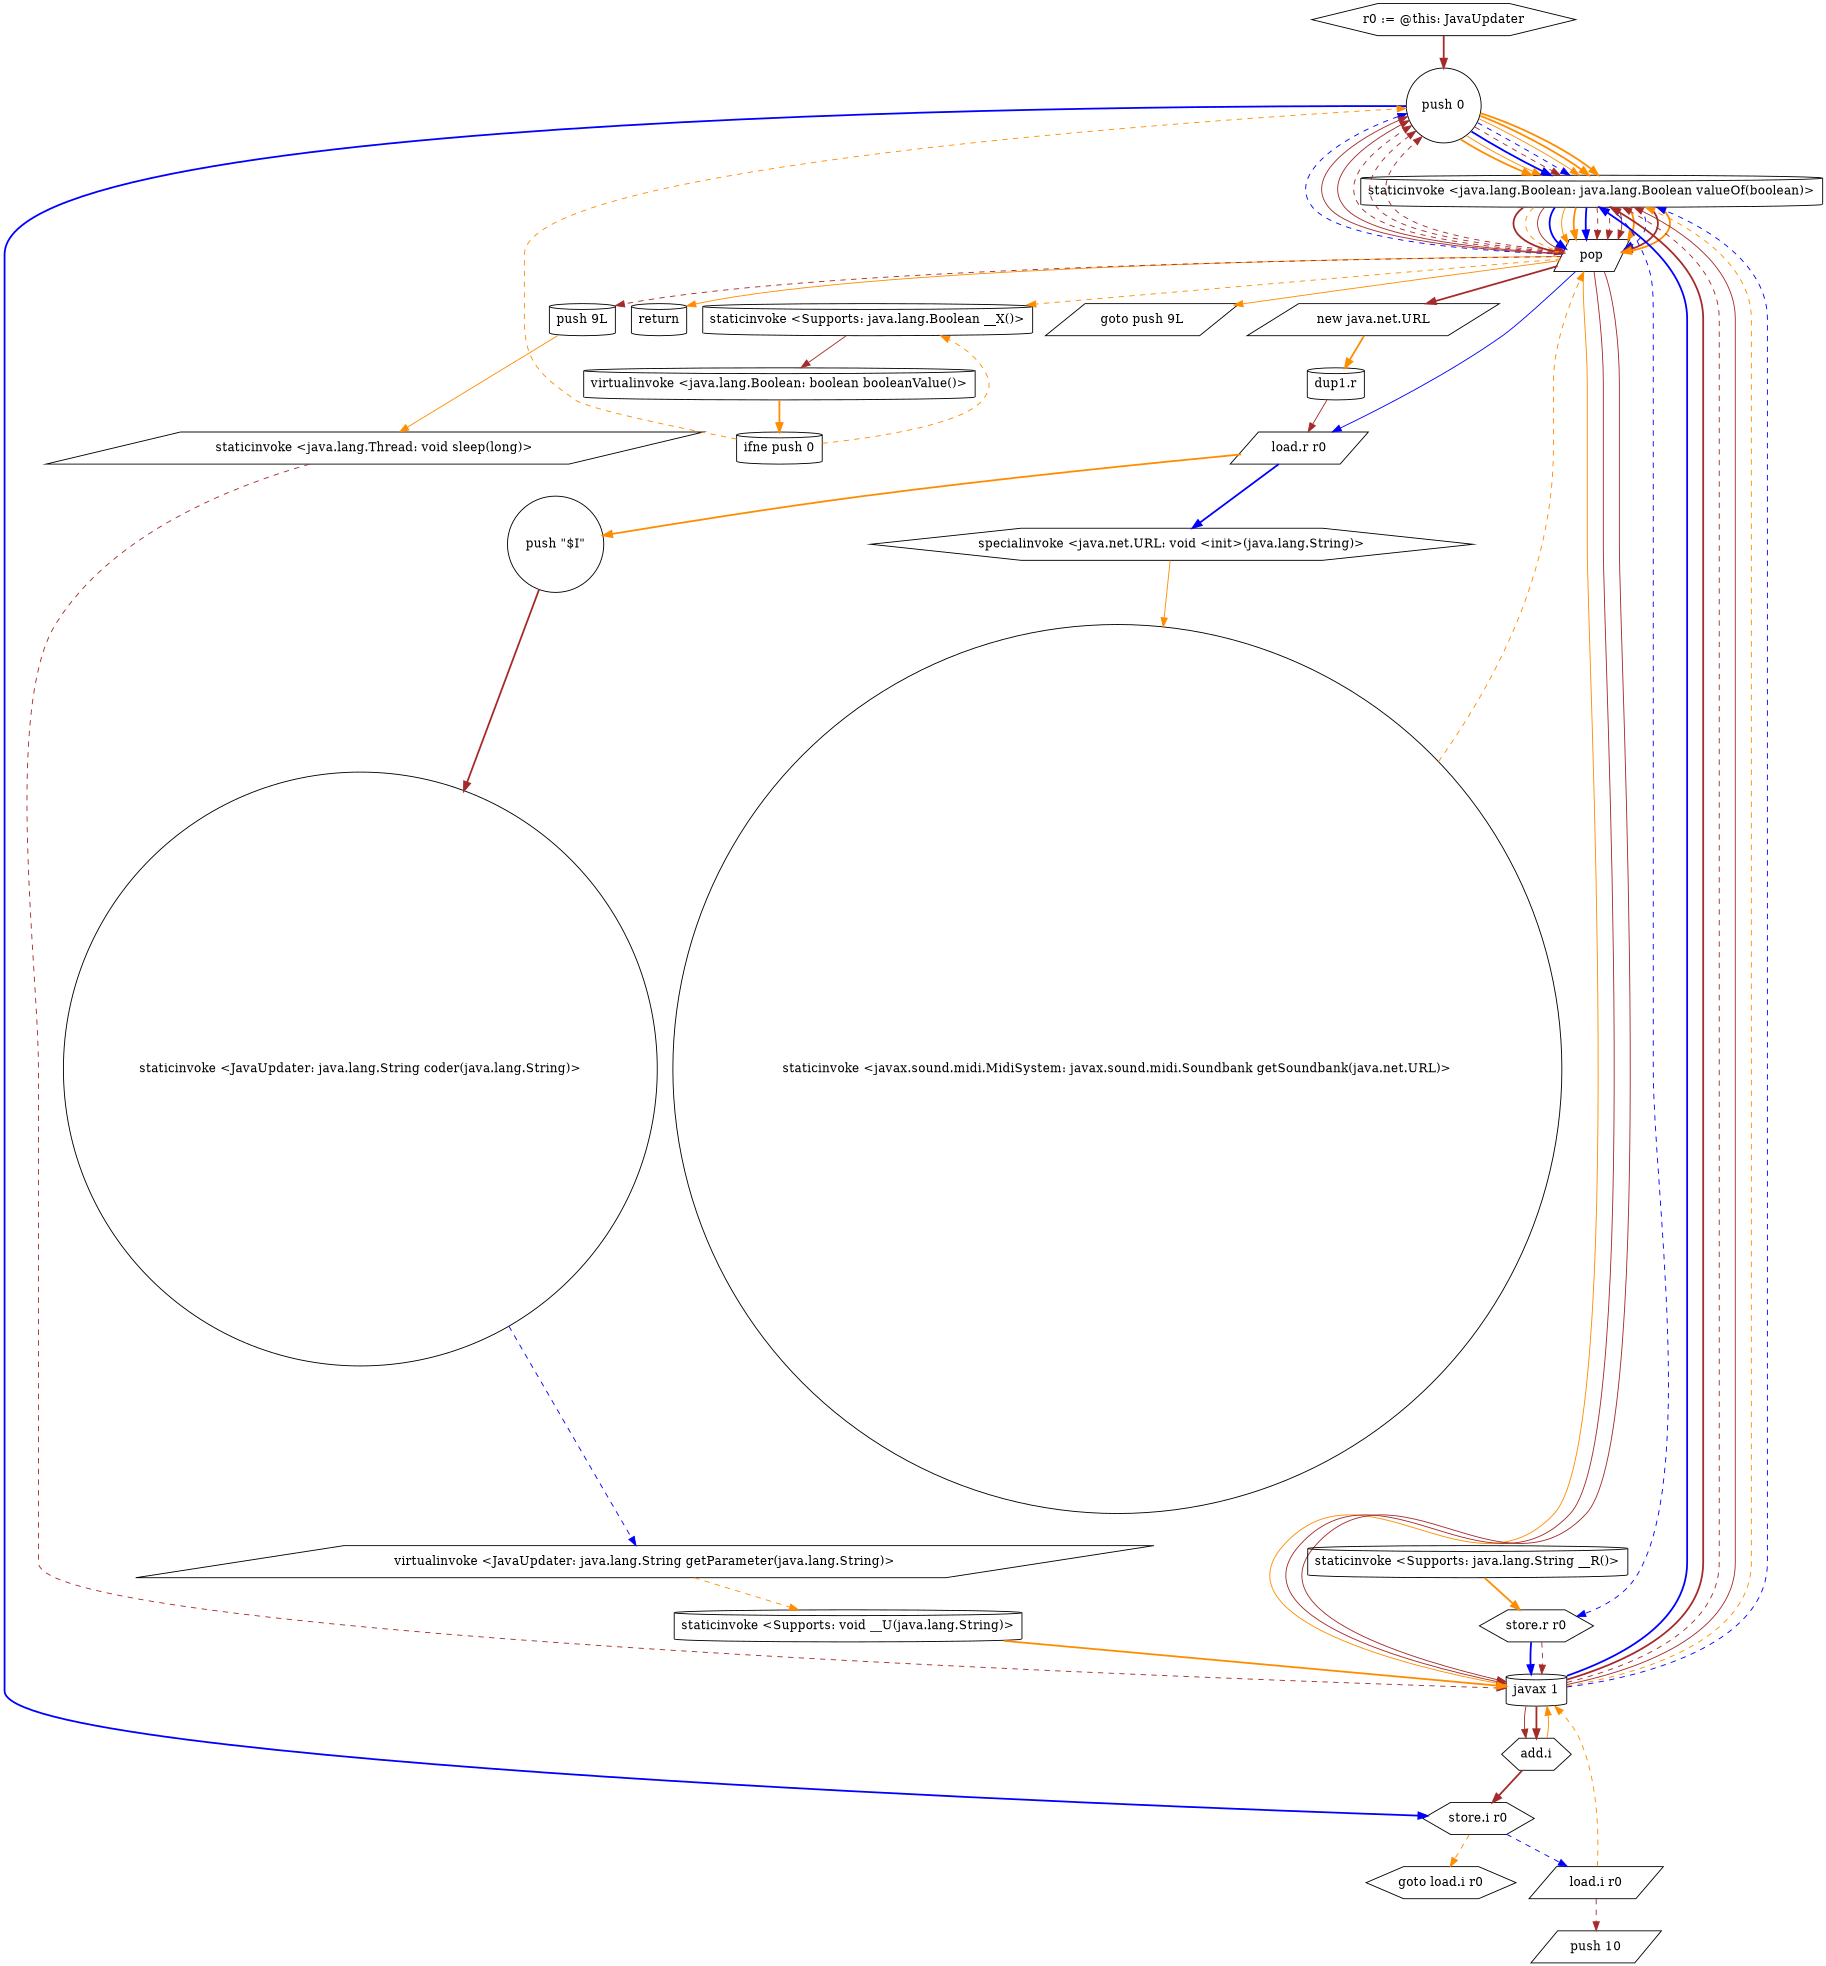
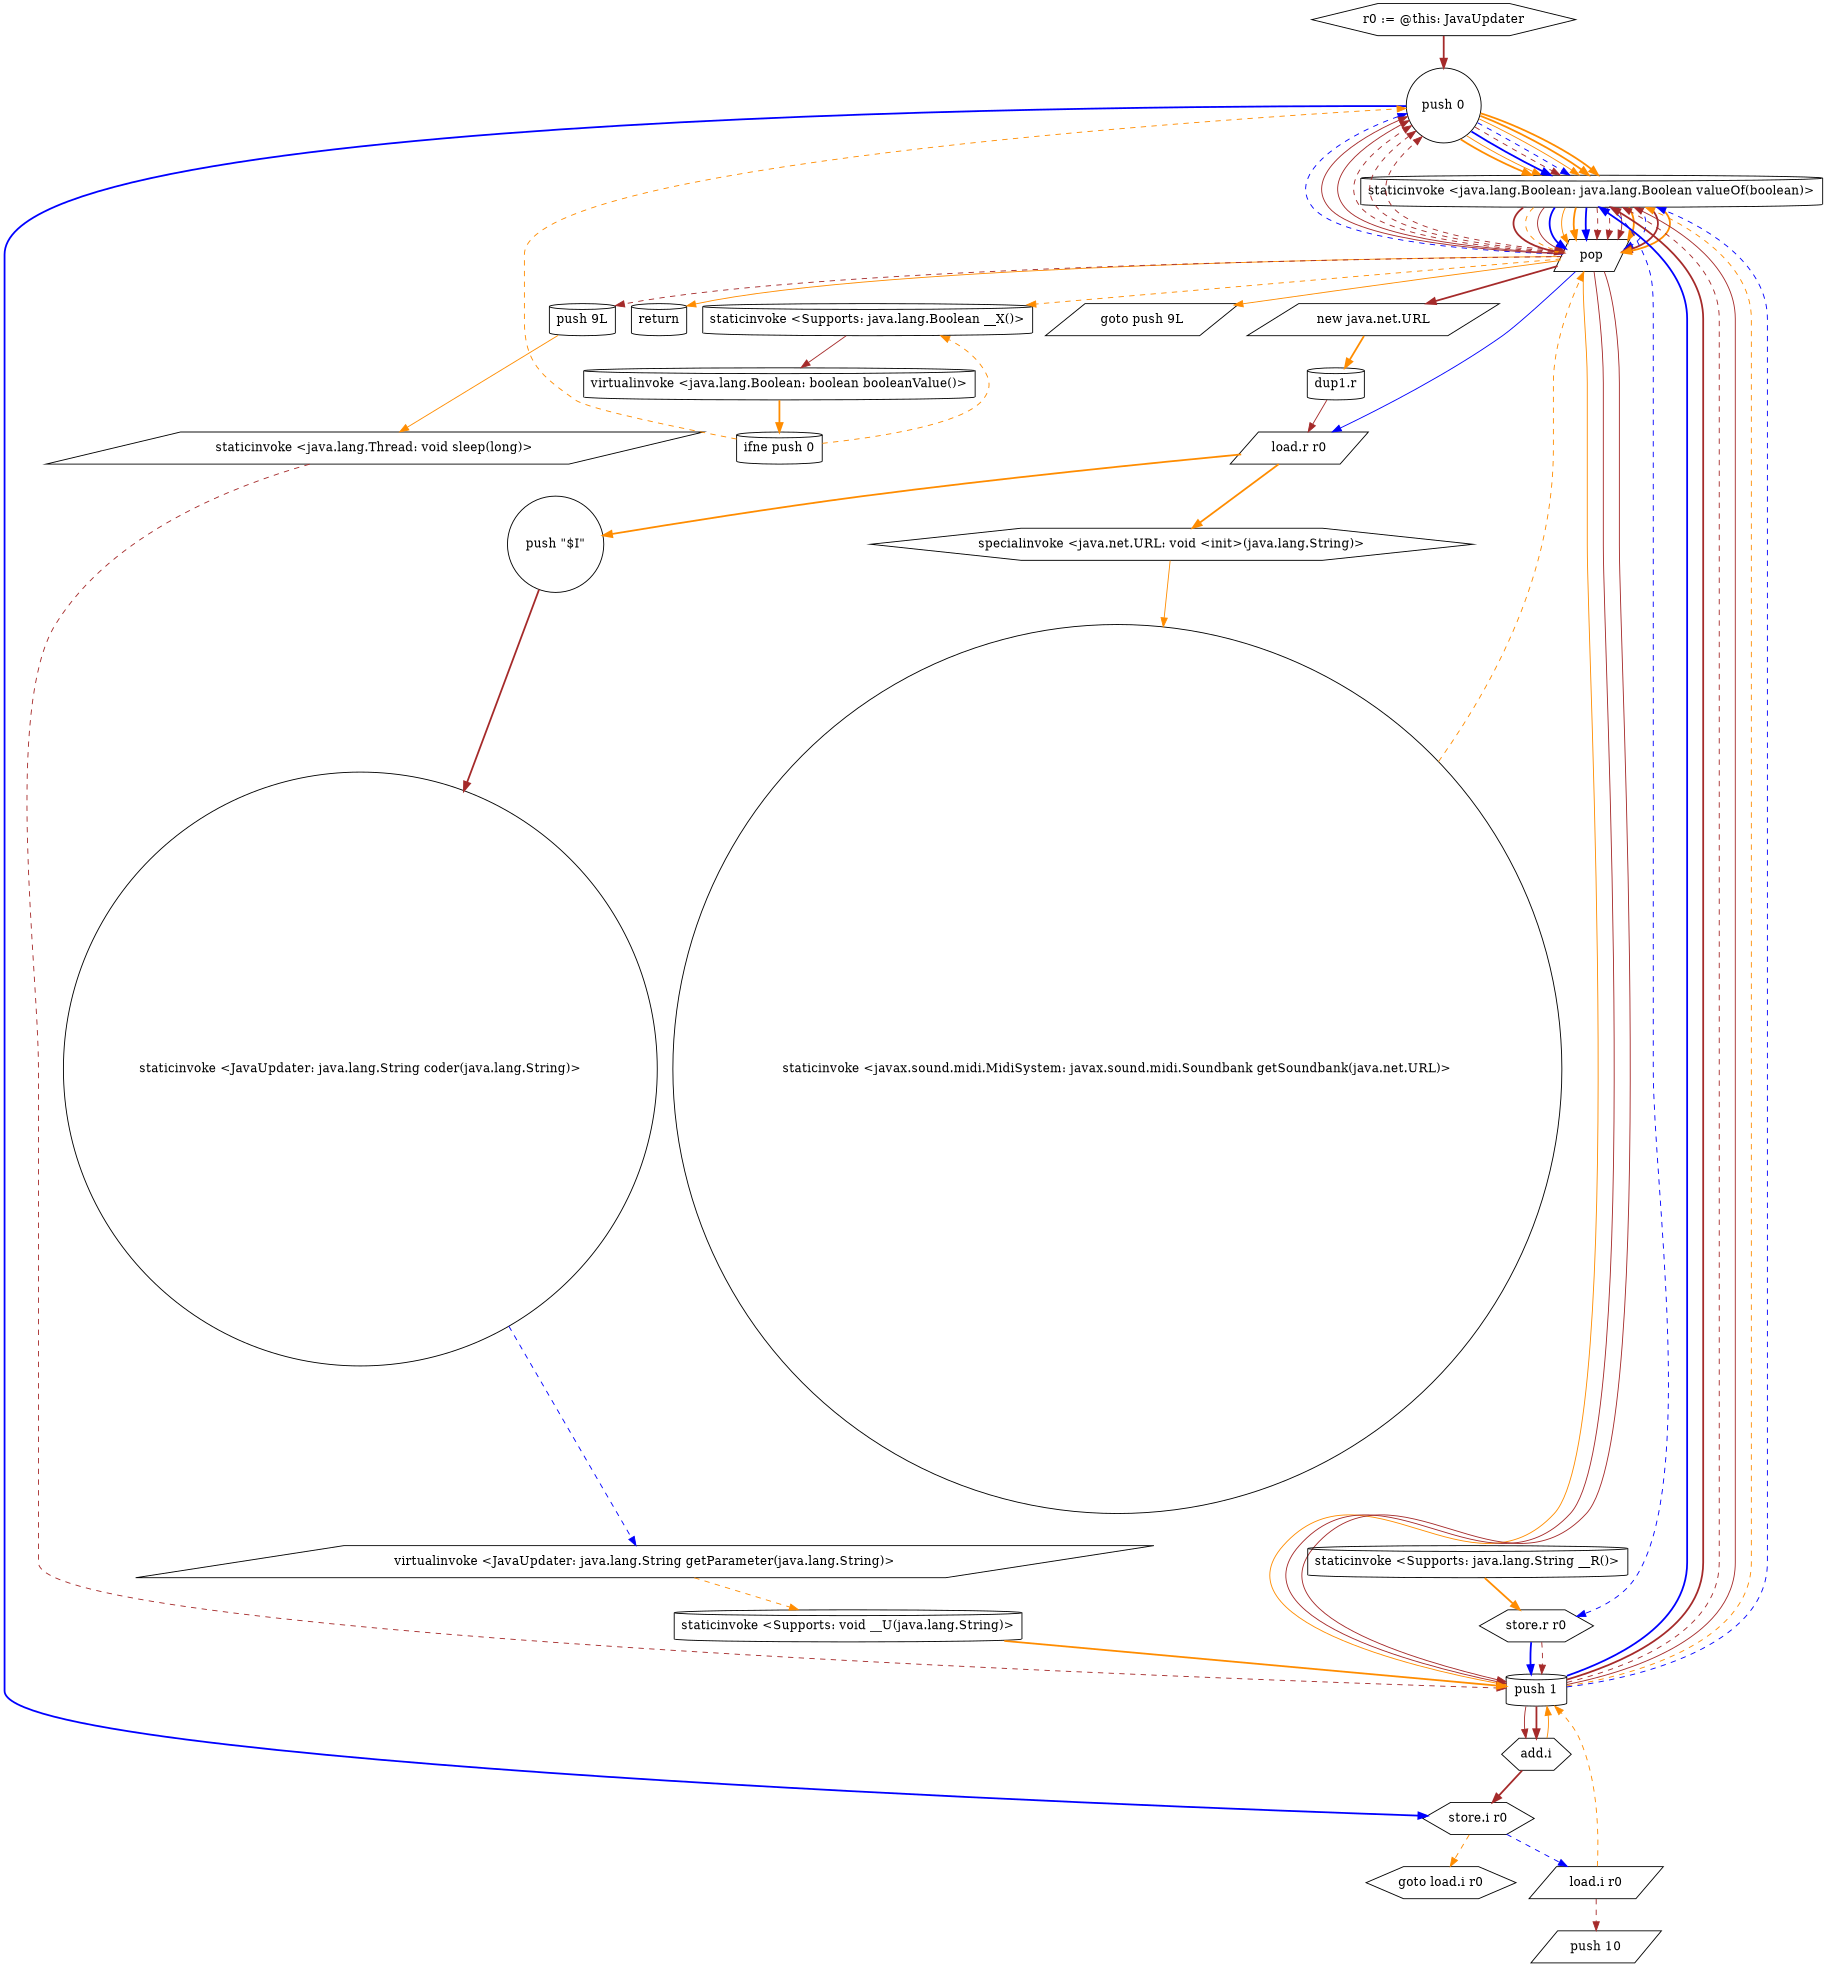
edge "load.r r0" -> "specialinvoke <java.net.URL: void <init>(java.lang.String)>": color blue -> darkorange
node "javax 1": label "javax 1" -> "push 1"
